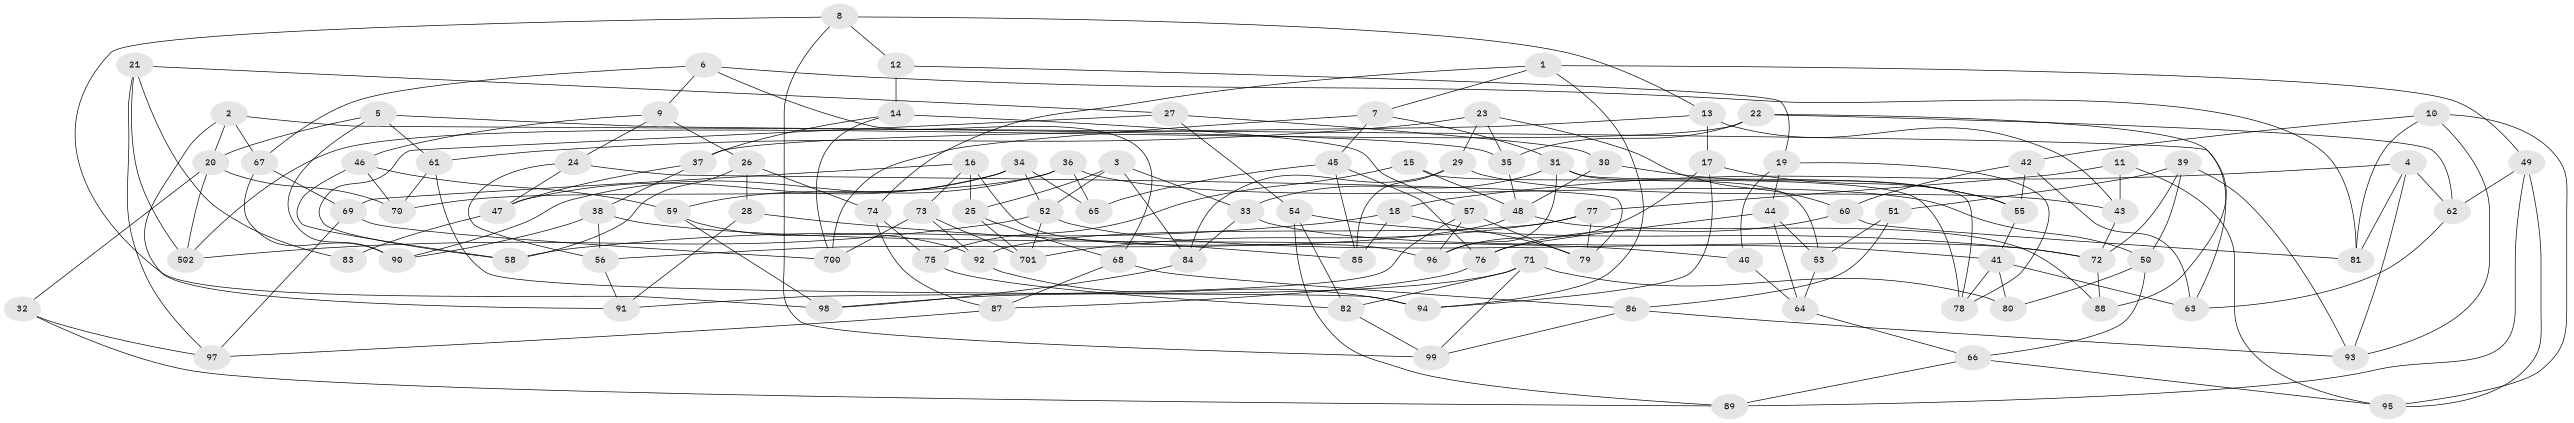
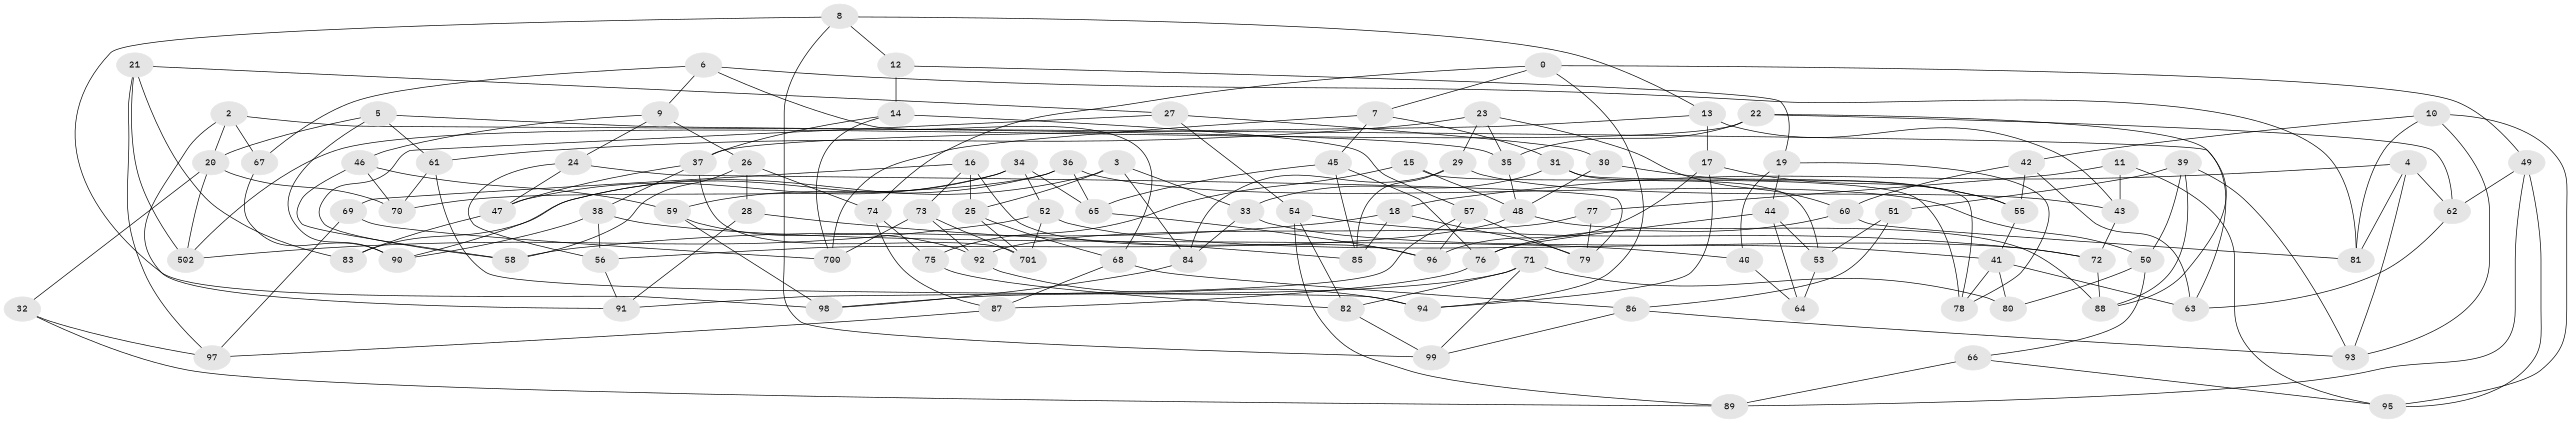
node "1": label "1" -> "0"
edge "3" -- "52": now "3" -- "83"
edge "67" -- "69": removed
edge "31" -- "96": now "65" -- "96"
edge "39" -- "72": now "39" -- "88"
edge "77" -- "701": now "37" -- "701"
edge "64" -- "66": removed
